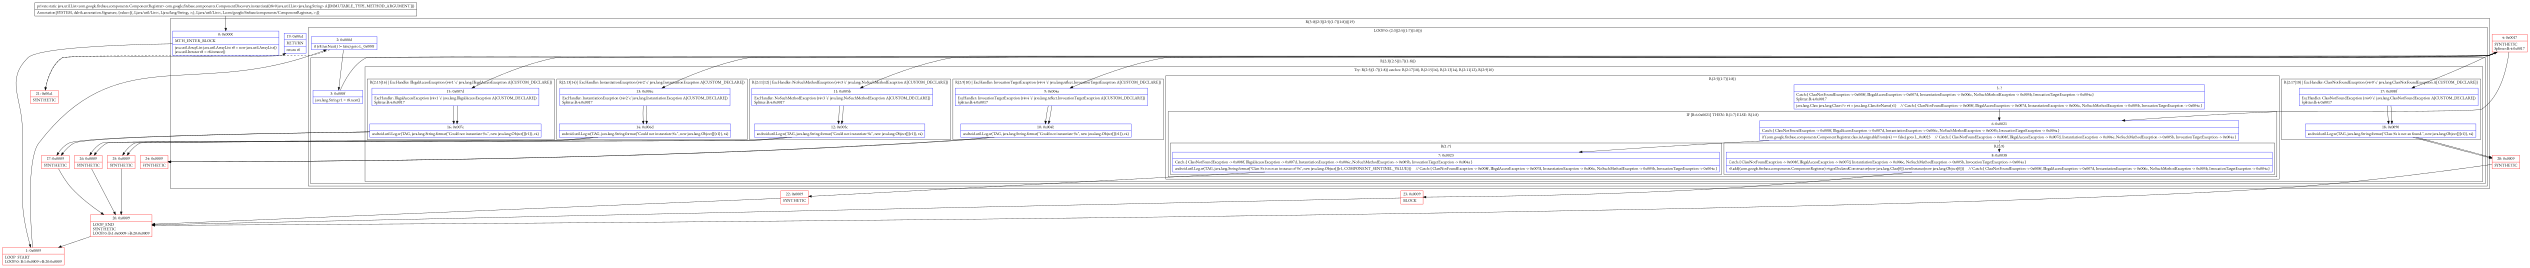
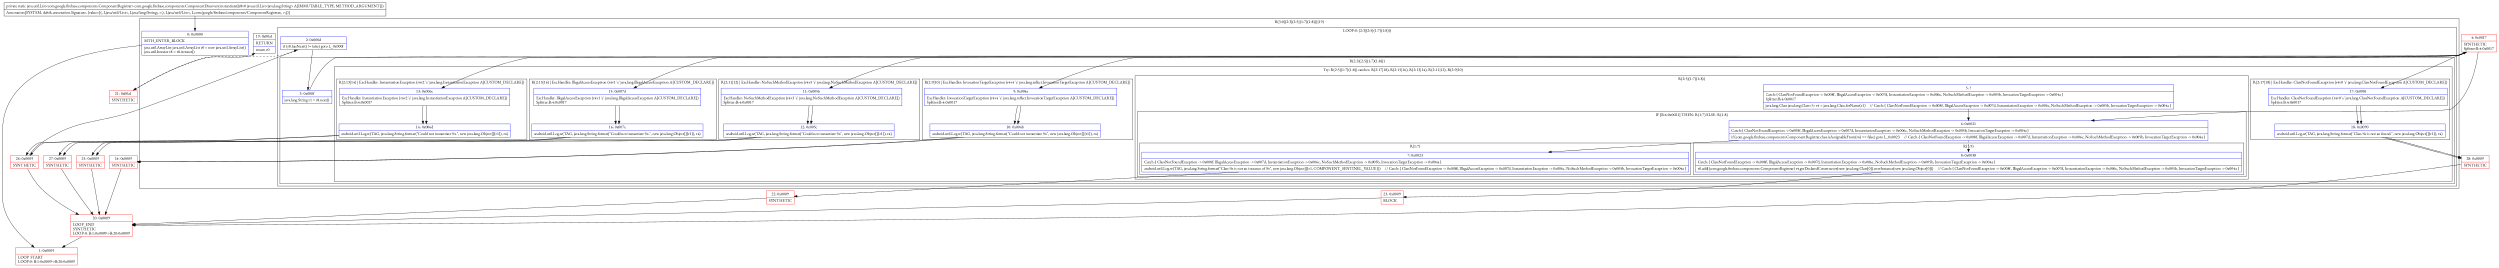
edge "1: 0x0009" -> "2: 0x000d": now "26: 0x0009" -> "2: 0x000d"
edge "24: 0x0009" -> "20: 0x0009": added
